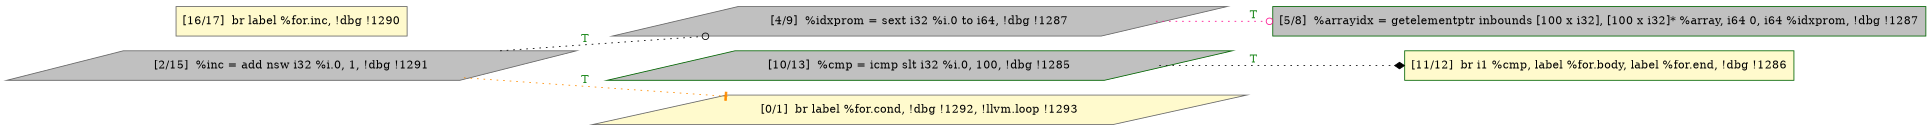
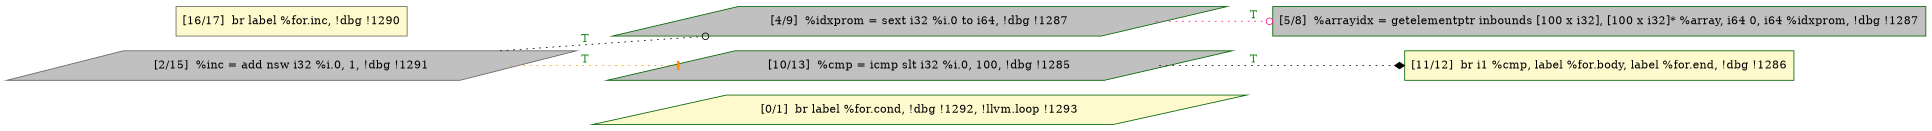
node "[4/9]  %idxprom = sext i32 %i.0 to i64, !dbg !1287": color gray40 -> darkgreen
edge "[2/15]  %inc = add nsw i32 %i.0, 1, !dbg !1291" -> "[0/1]  br label %for.cond, !dbg !1292, !llvm.loop !1293": now "[2/15]  %inc = add nsw i32 %i.0, 1, !dbg !1291" -> "[10/13]  %cmp = icmp slt i32 %i.0, 100, !dbg !1285"
node "[0/1]  br label %for.cond, !dbg !1292, !llvm.loop !1293": color gray40 -> darkgreen
